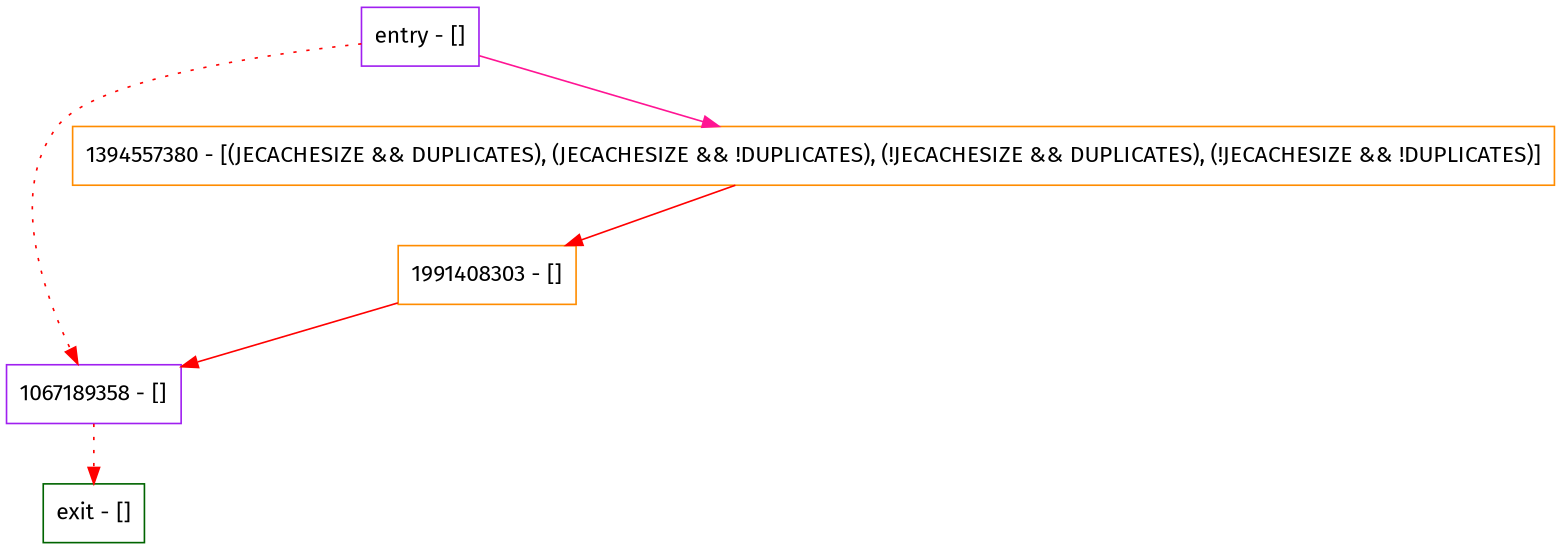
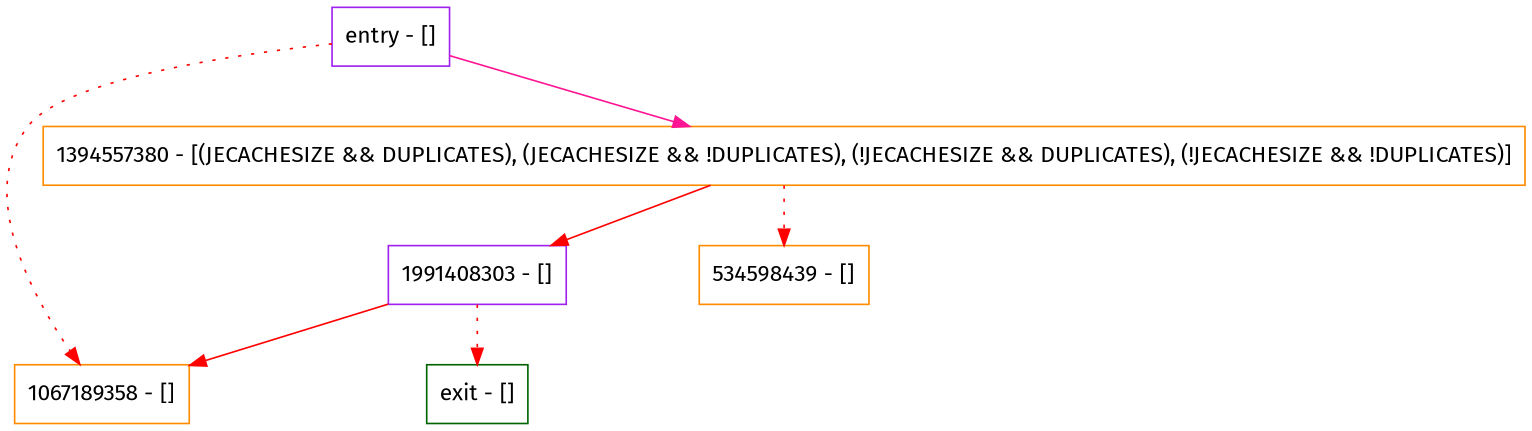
node "1991408303 - []": color darkorange -> purple
node "534598439 - []": added
node "1067189358 - []": color purple -> darkorange
edge "1067189358 - []" -> "exit - []": now "1991408303 - []" -> "exit - []"
